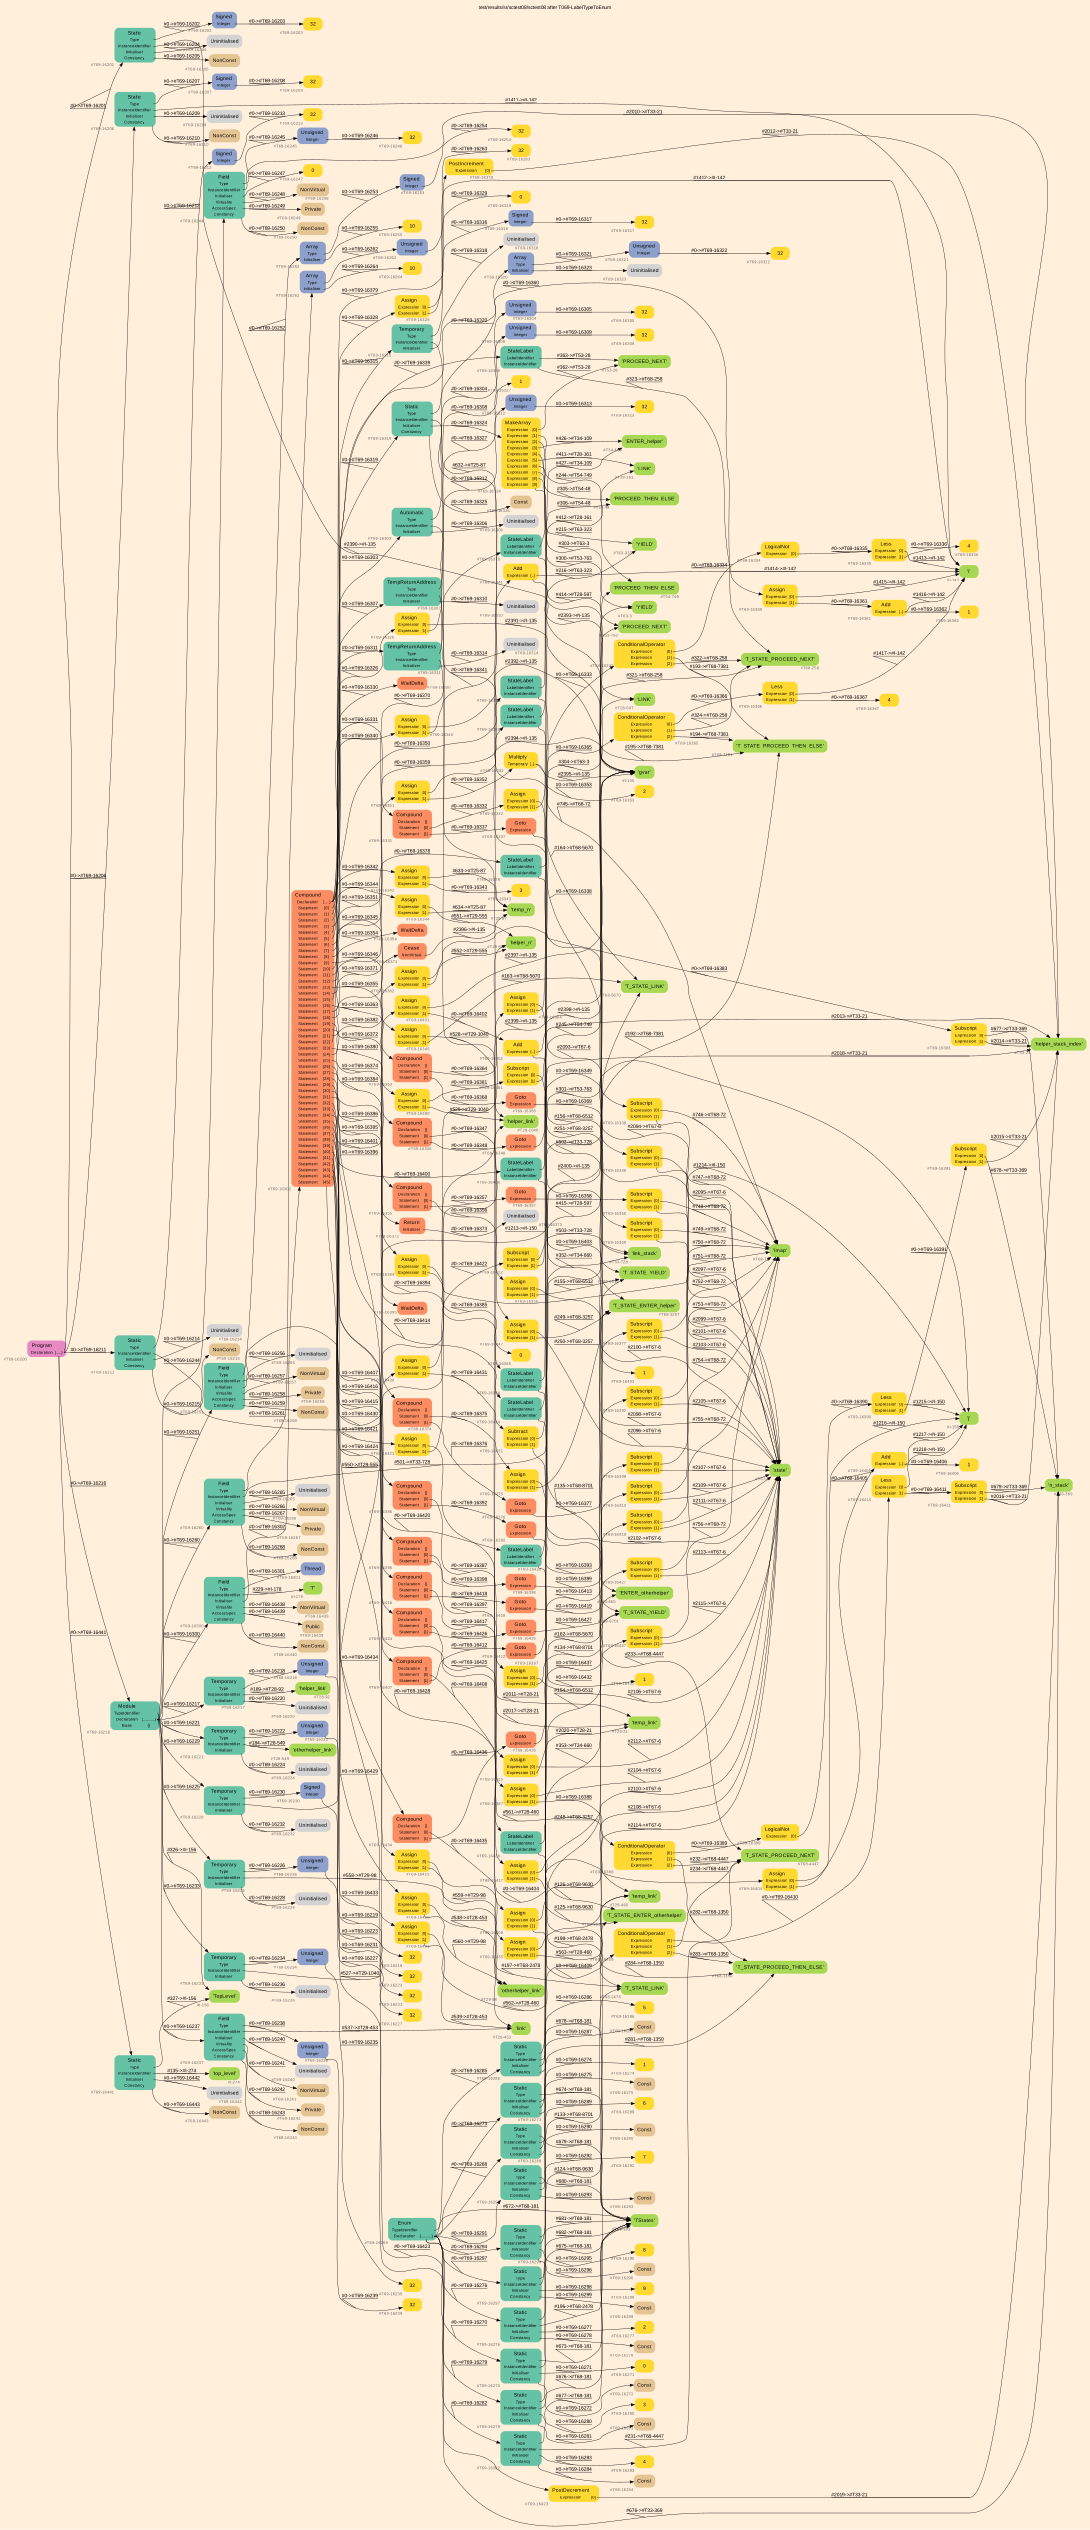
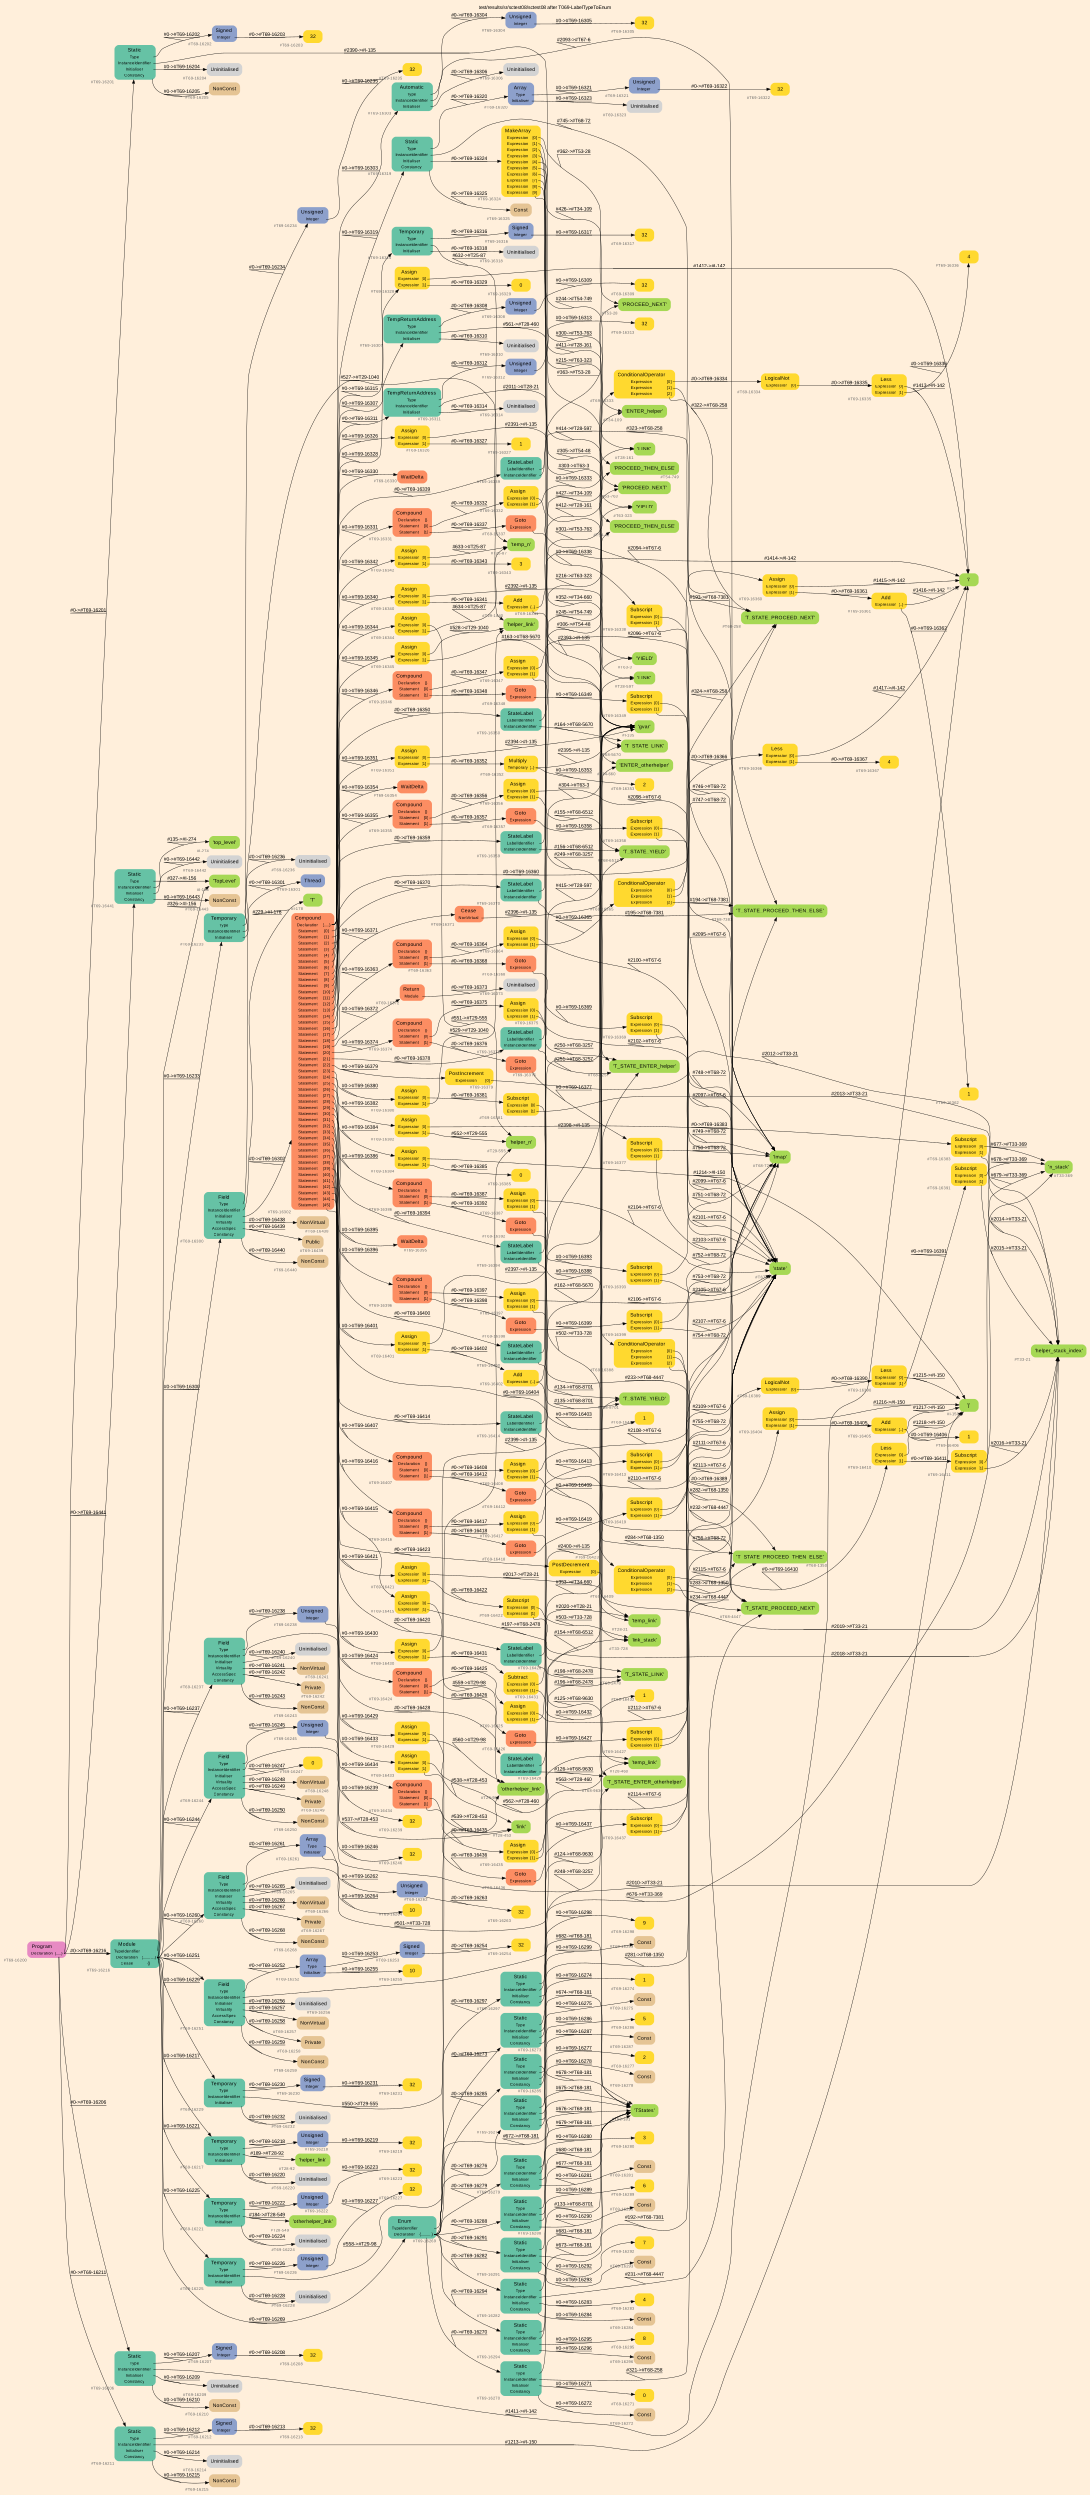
edge "Cease" -> "'temp_n'": now "Cease" -> "'gvar'"
node "Return": text "Initialiser" -> "Module"
node "Module": text "Base" -> "Cease"
edge "PostDecrement" -> "'n_stack'": now "PostDecrement" -> "'helper_stack_index'"
edge "Module" -> "Enum": added, label "#0->#T69-16269"
